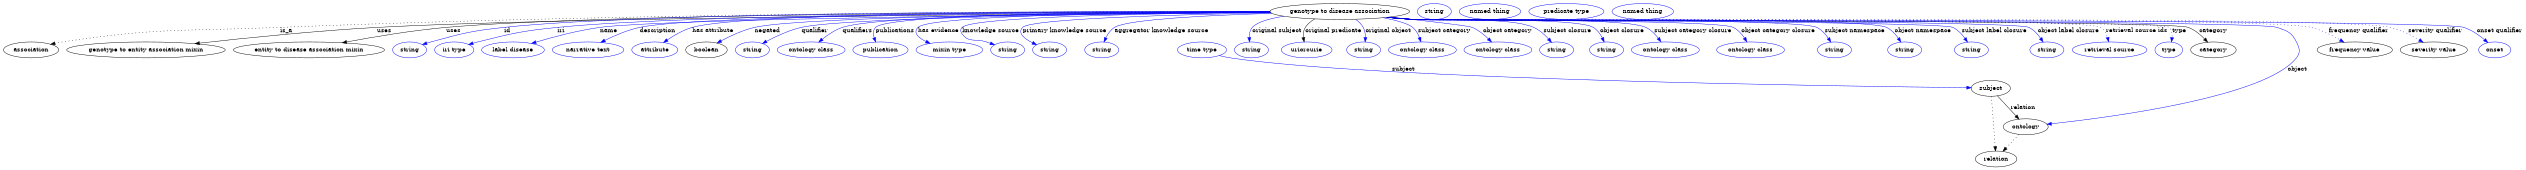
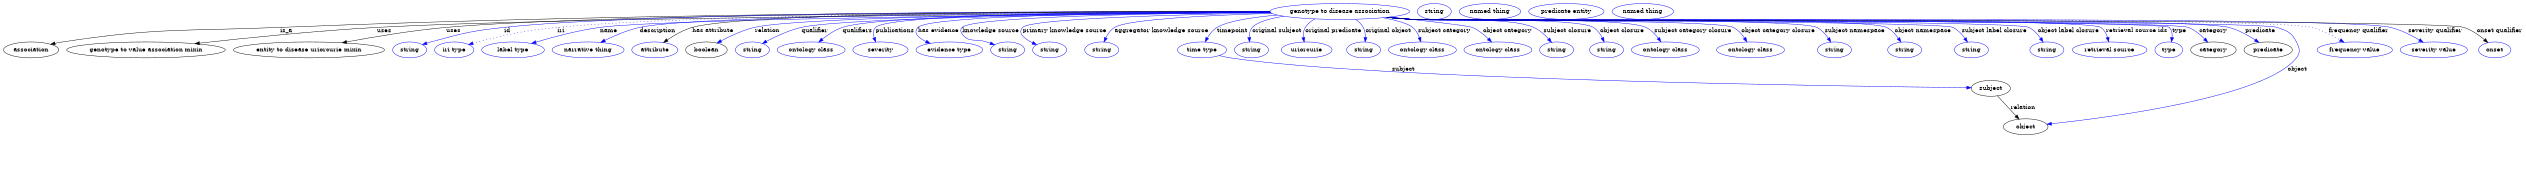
node "genotype to disease association": color black -> blue
node "predicate type": label "predicate type" -> "predicate entity"
edge "genotype to disease association" -> "attribute": color blue -> black
edge "genotype to disease association" -> "iri type": style solid -> dotted
edge "genotype to disease association" -> "time type": added, label "timepoint"
edge "genotype to disease association" -> "retrieval source": style dotted -> solid
edge "genotype to disease association" -> "severity value": style dotted -> solid
edge "genotype to disease association" -> "type": style dotted -> solid
edge "genotype to disease association" -> "category": color black -> blue
edge "genotype to disease association" -> "onset": color blue -> black
edge "genotype to disease association" -> "association": style dotted -> solid
edge "genotype to disease association" -> "uriorcurie": color black -> blue
edge "genotype to disease association" -> "boolean": label "negated" -> "relation"
node "genotype to entity association mixin": label "genotype to entity association mixin" -> "genotype to value association mixin"
node "entity to disease association mixin": label "entity to disease association mixin" -> "entity to disease uriorcurie mixin"
node "label disease": label "label disease" -> "label type"
node "narrative text": label "narrative text" -> "narrative thing"
node "publication": label "publication" -> "severity"
node "mixin type": label "mixin type" -> "evidence type"
node "predicate": added
node "frequency value": color black -> blue
node "severity value": color black -> blue
node "ontology": label "ontology" -> "object"
node "relation": removed
